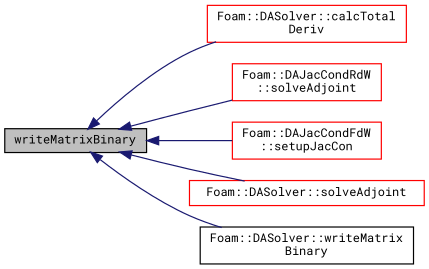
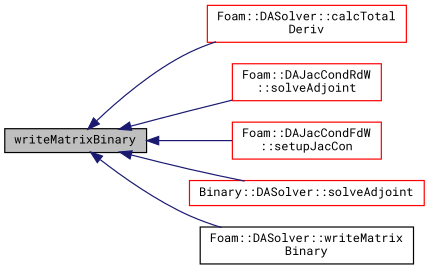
node "Foam::DASolver::solveAdjoint": label "Foam::DASolver::solveAdjoint" -> "Binary::DASolver::solveAdjoint"
